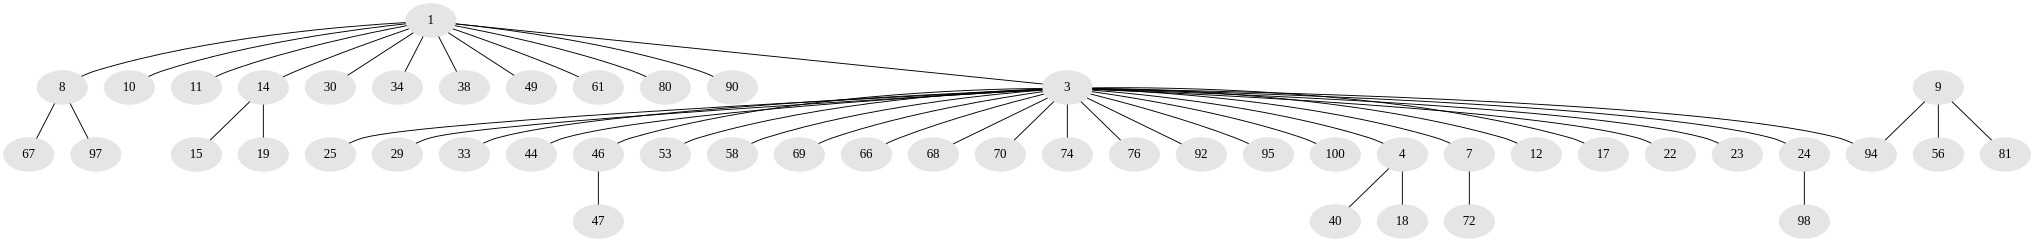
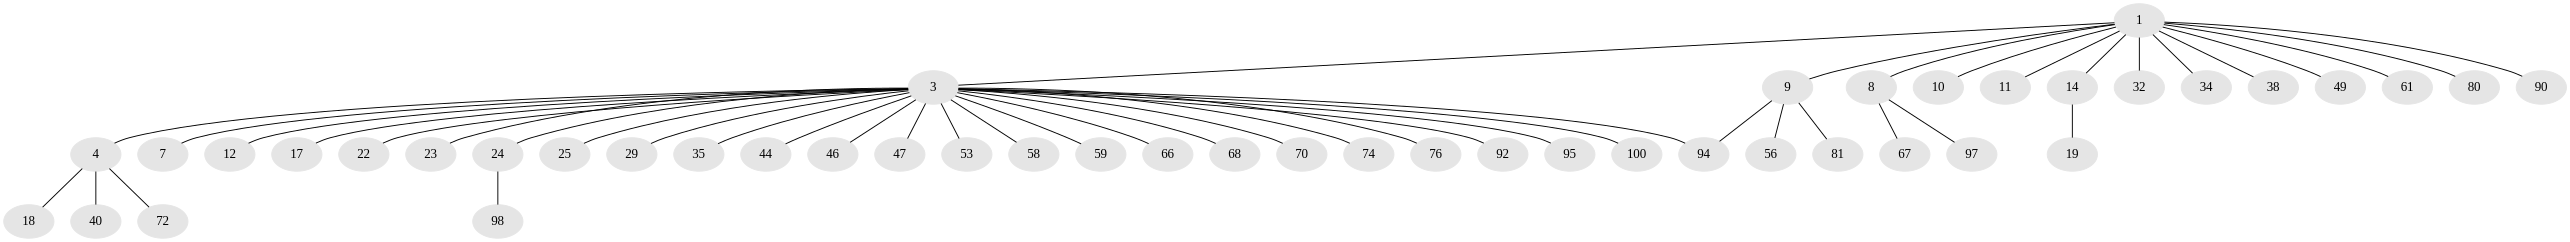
edge "1" -- "9": added
node "30": label "30" -> "32"
node "15": removed
node "33": label "33" -> "35"
node "69": label "69" -> "59"
edge "46" -- "47": now "3" -- "47"
edge "7" -- "72": now "4" -- "72"
